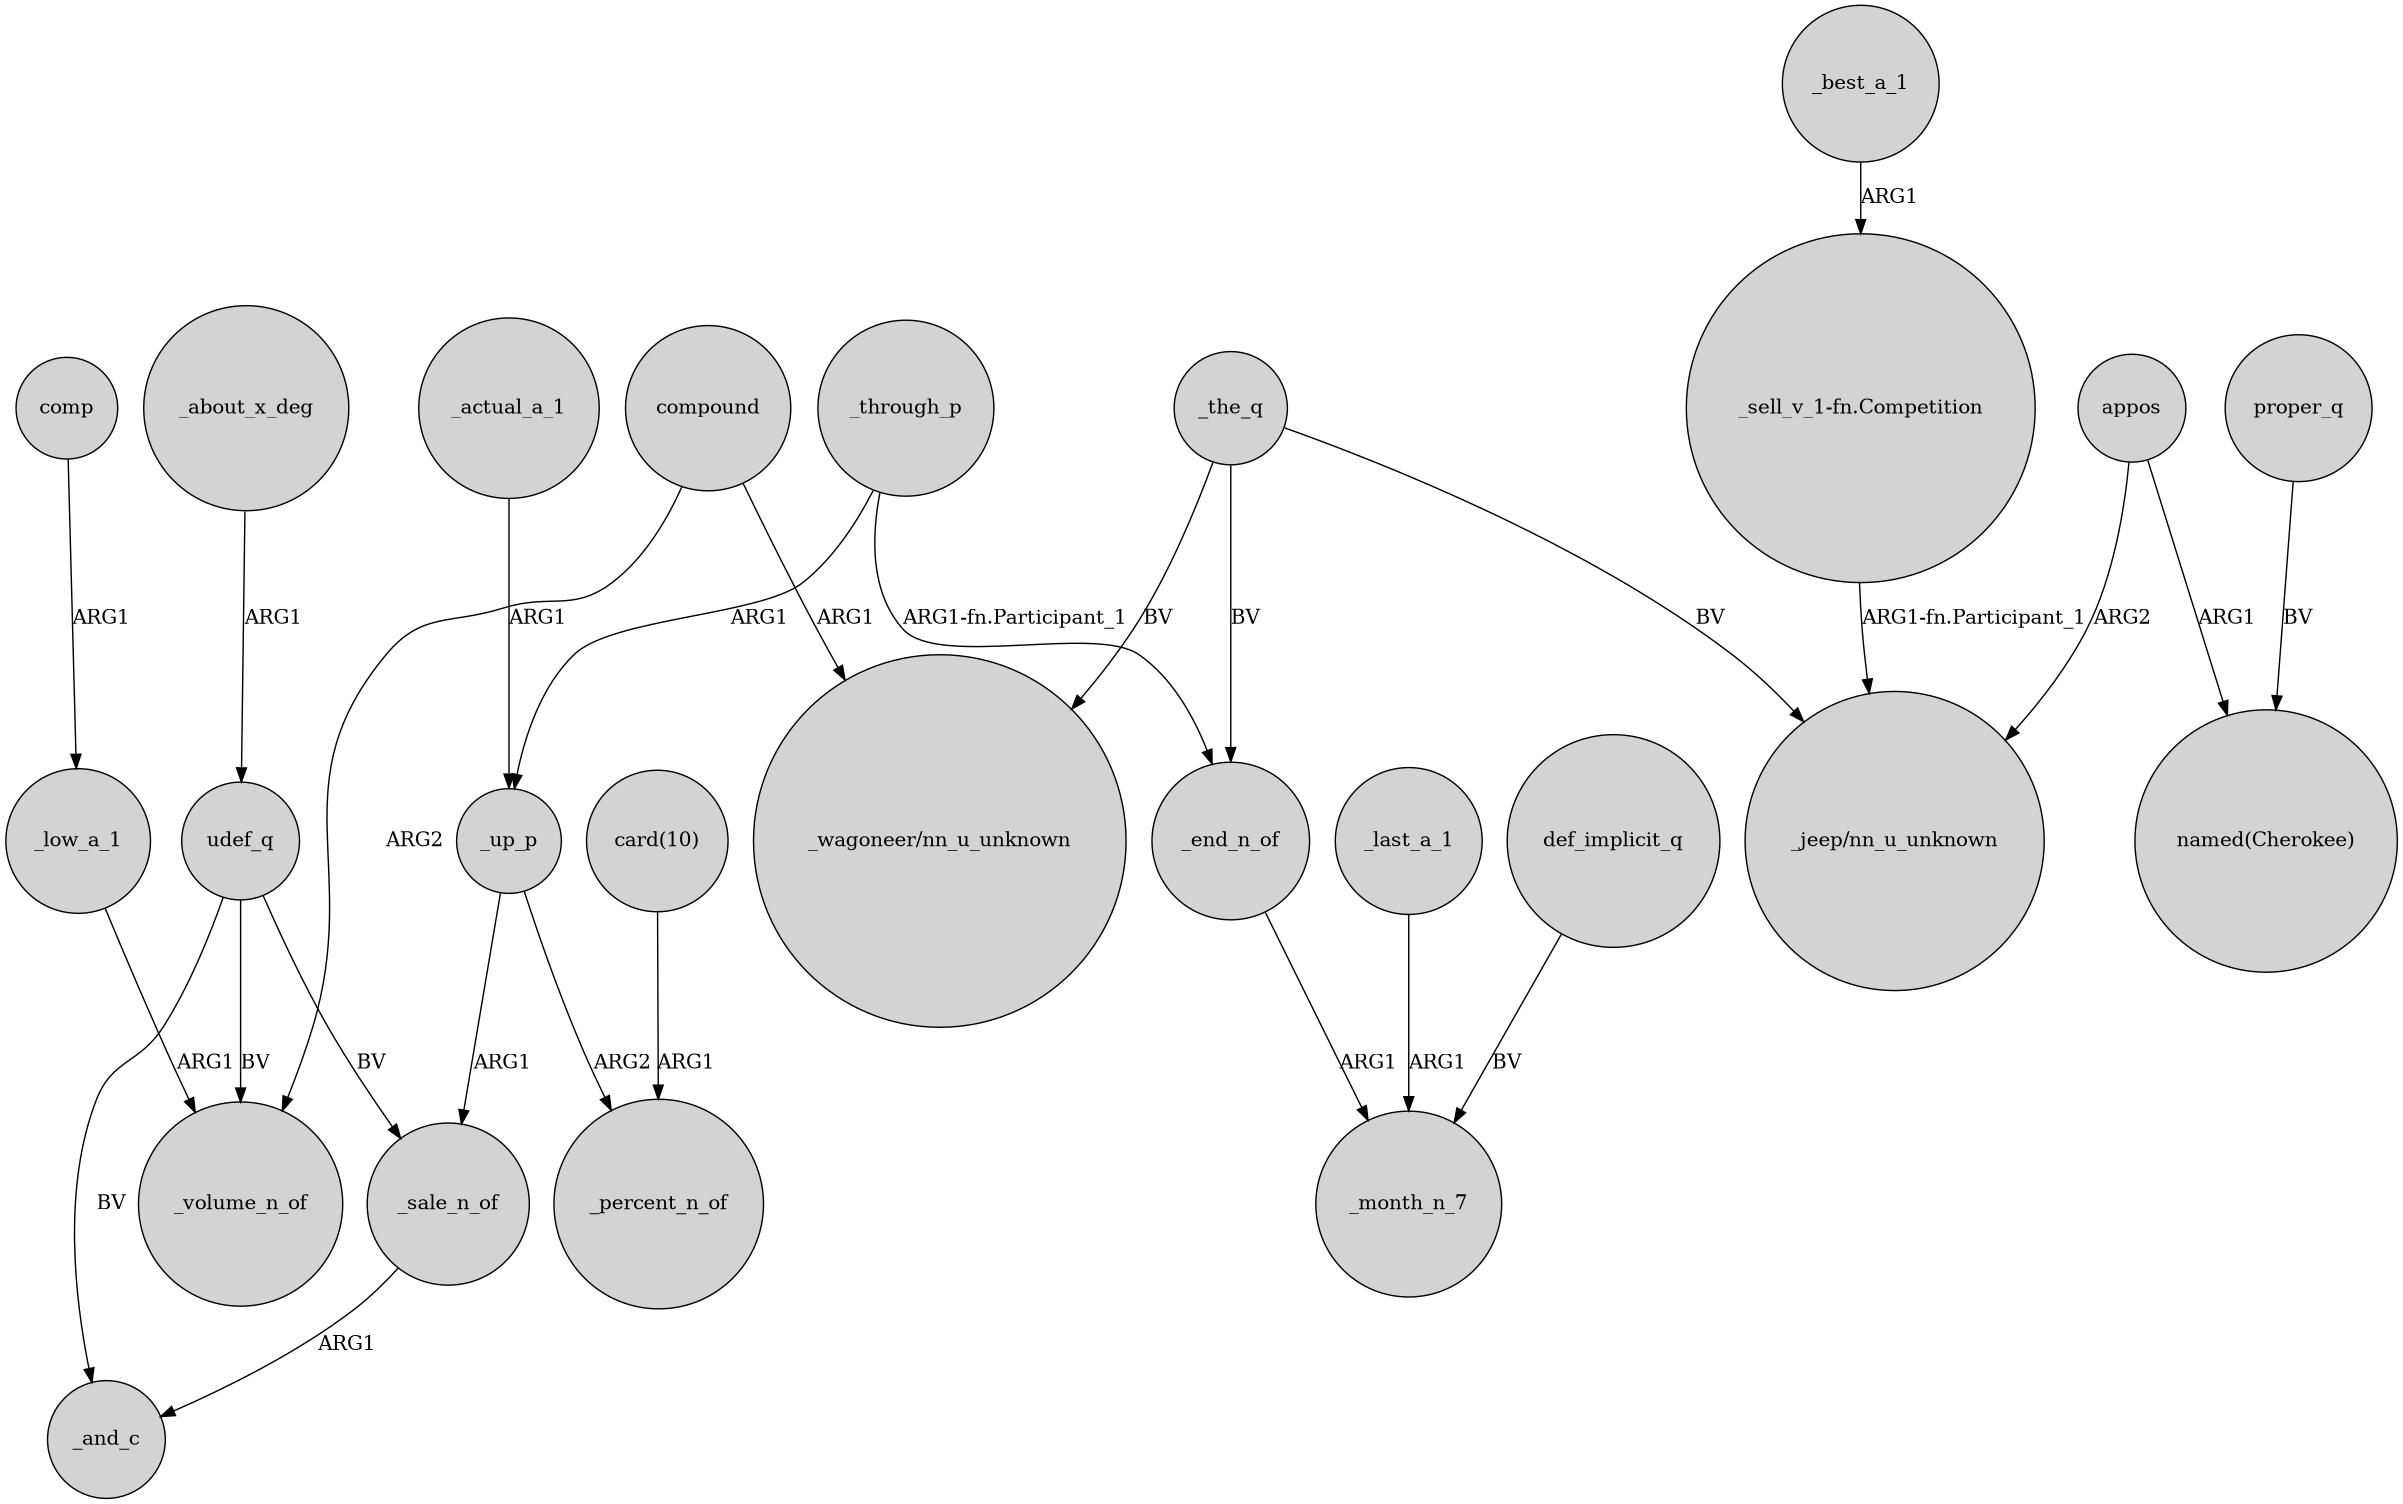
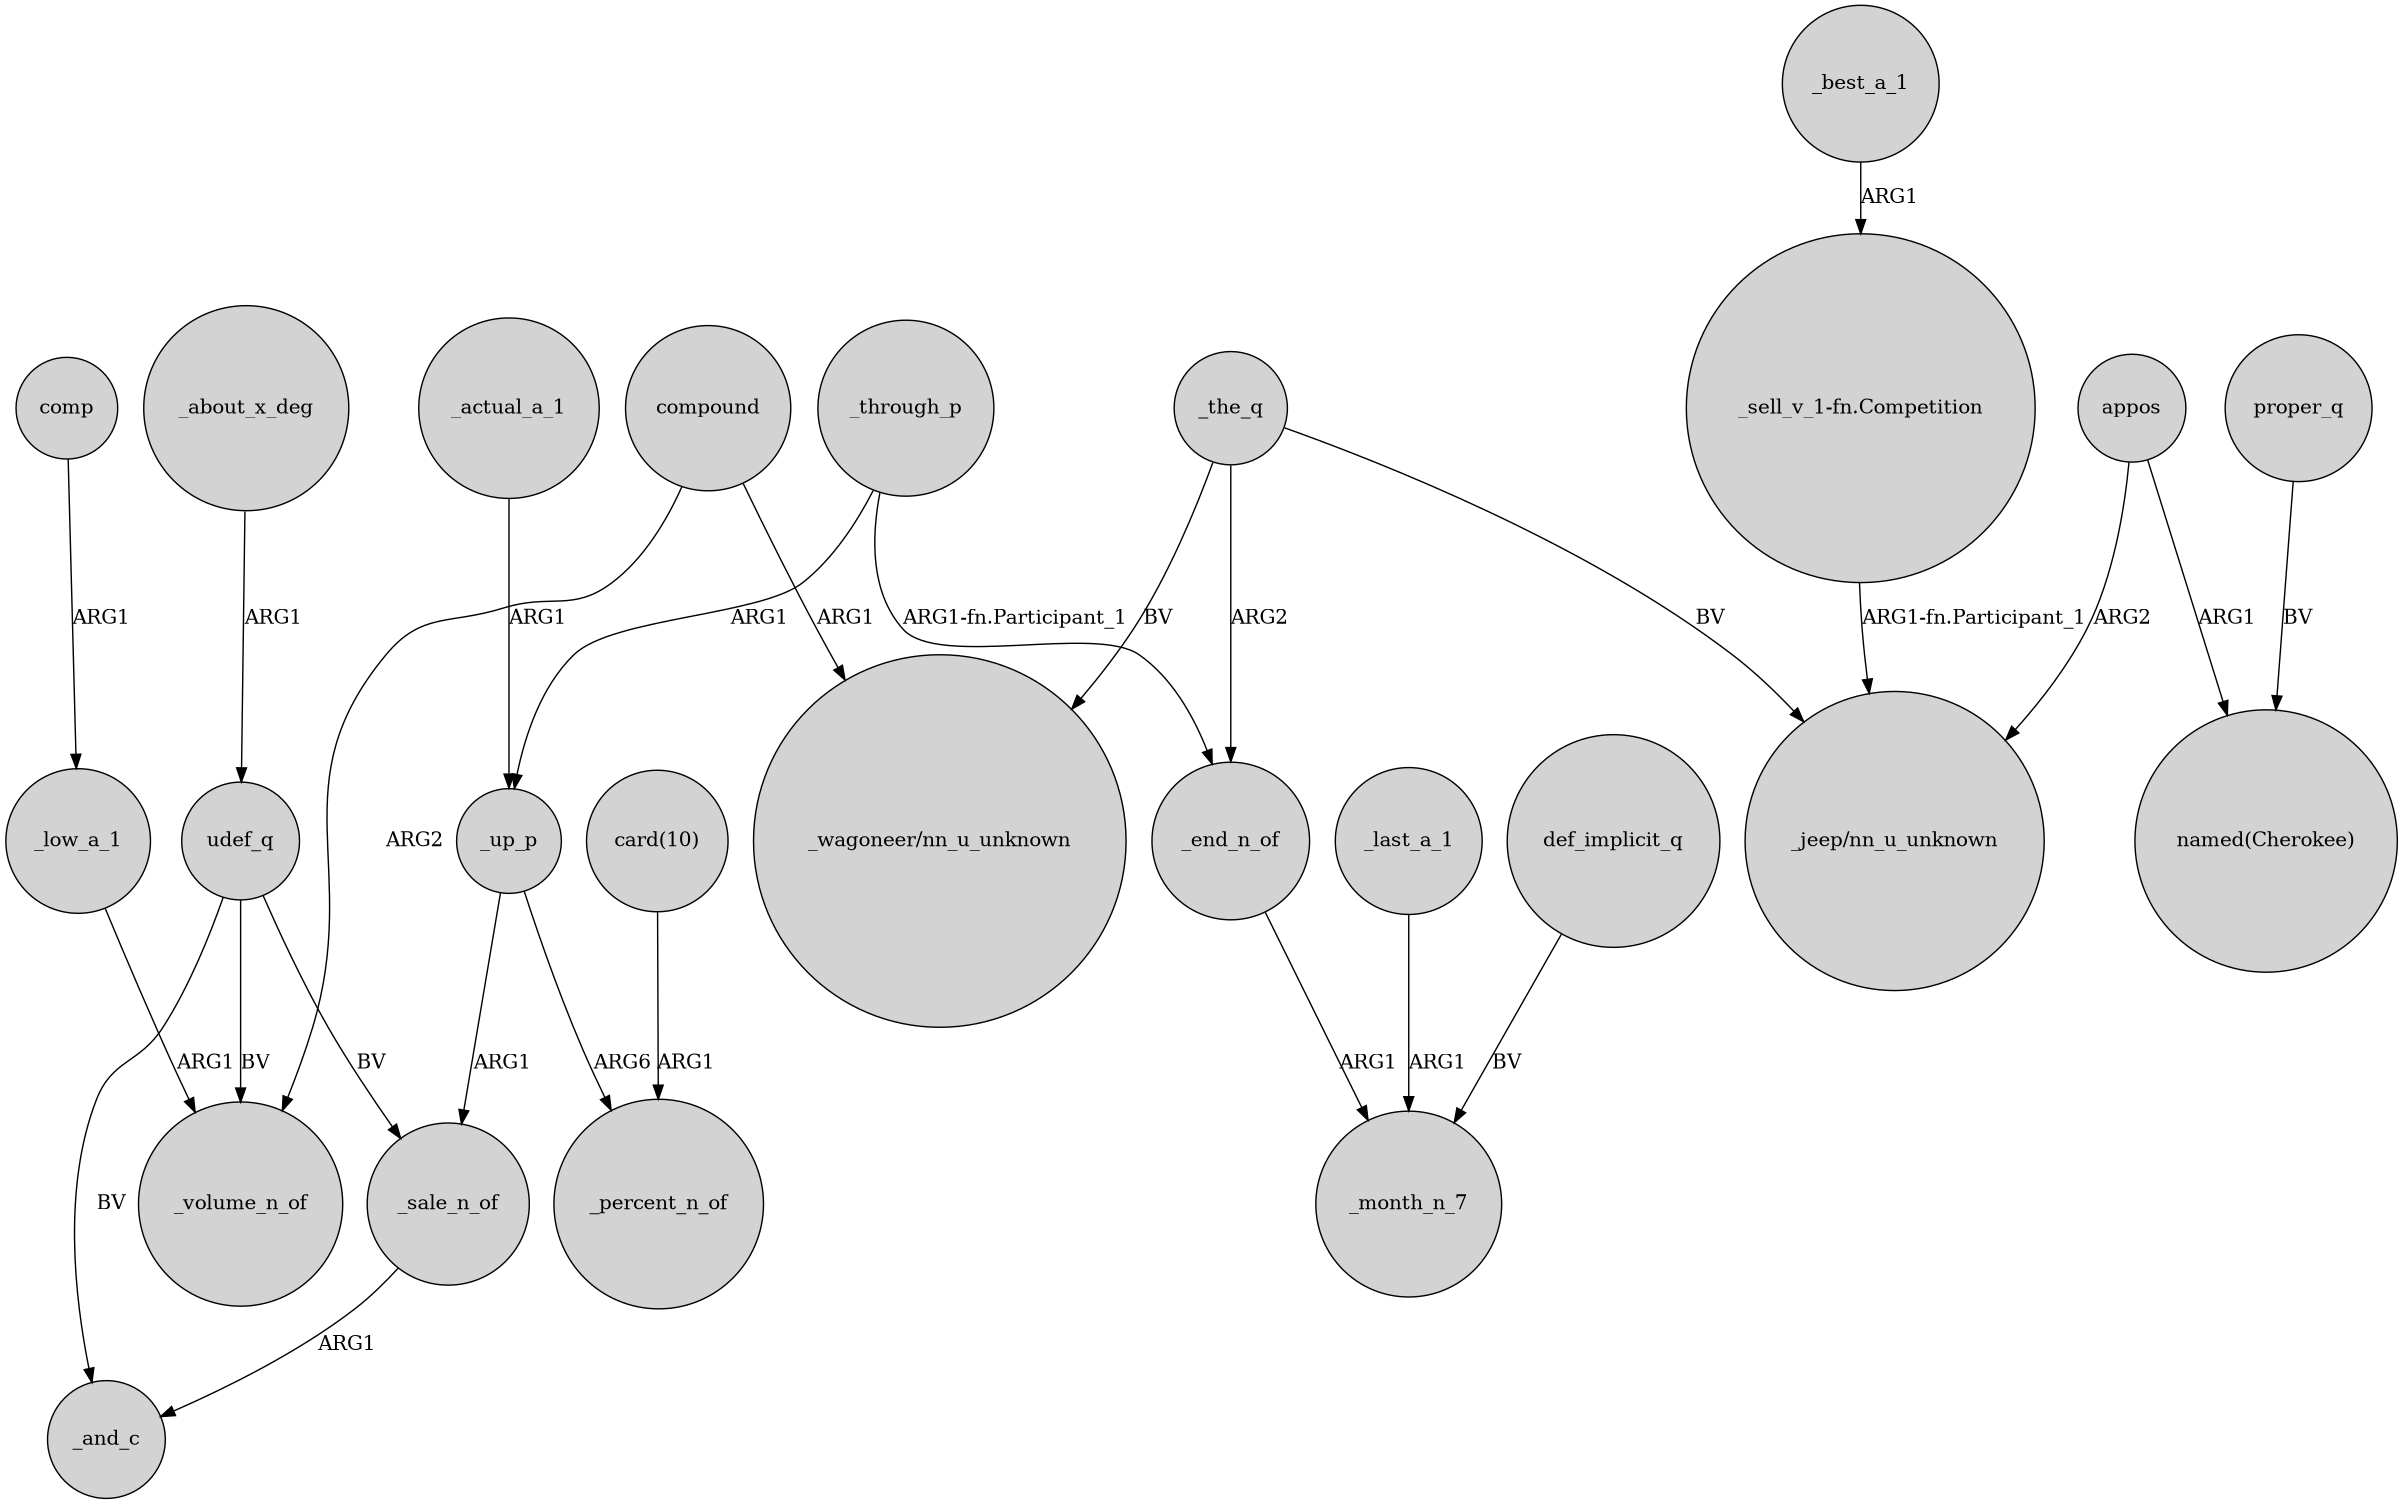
edge "_the_q" -> "_end_n_of": label "BV" -> "ARG2"
edge "_up_p" -> "_percent_n_of": label "ARG2" -> "ARG6"
